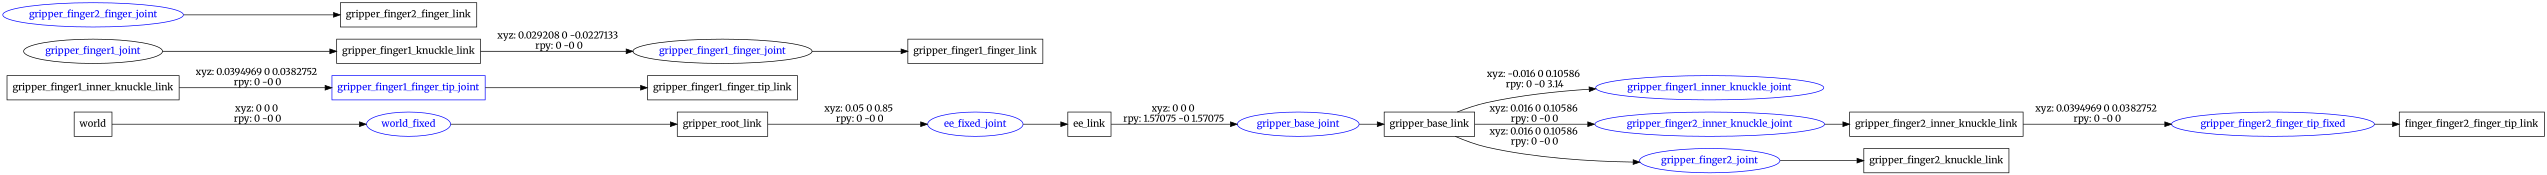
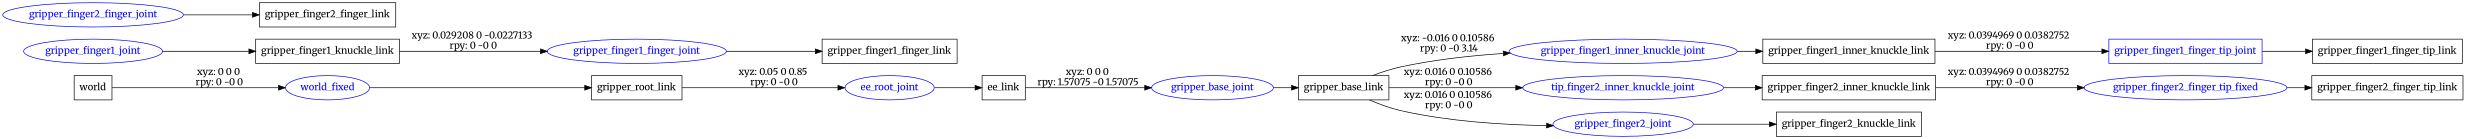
node "gripper_finger1_joint": color black -> blue
node "gripper_finger1_finger_joint": color black -> blue
edge "gripper_finger1_inner_knuckle_joint" -> "gripper_finger1_inner_knuckle_link": added
node "ee_fixed_joint": label "ee_fixed_joint" -> "ee_root_joint"
node "gripper_finger2_inner_knuckle_joint": label "gripper_finger2_inner_knuckle_joint" -> "tip_finger2_inner_knuckle_joint"
node "finger_finger2_finger_tip_link": label "finger_finger2_finger_tip_link" -> "gripper_finger2_finger_tip_link"
